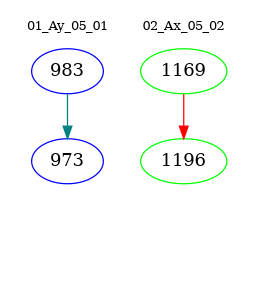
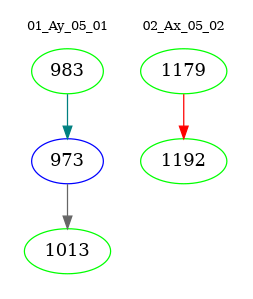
node "983": color blue -> green
node "1169": label "1169" -> "1179"
node "1196": label "1196" -> "1192"
node "1013": added
